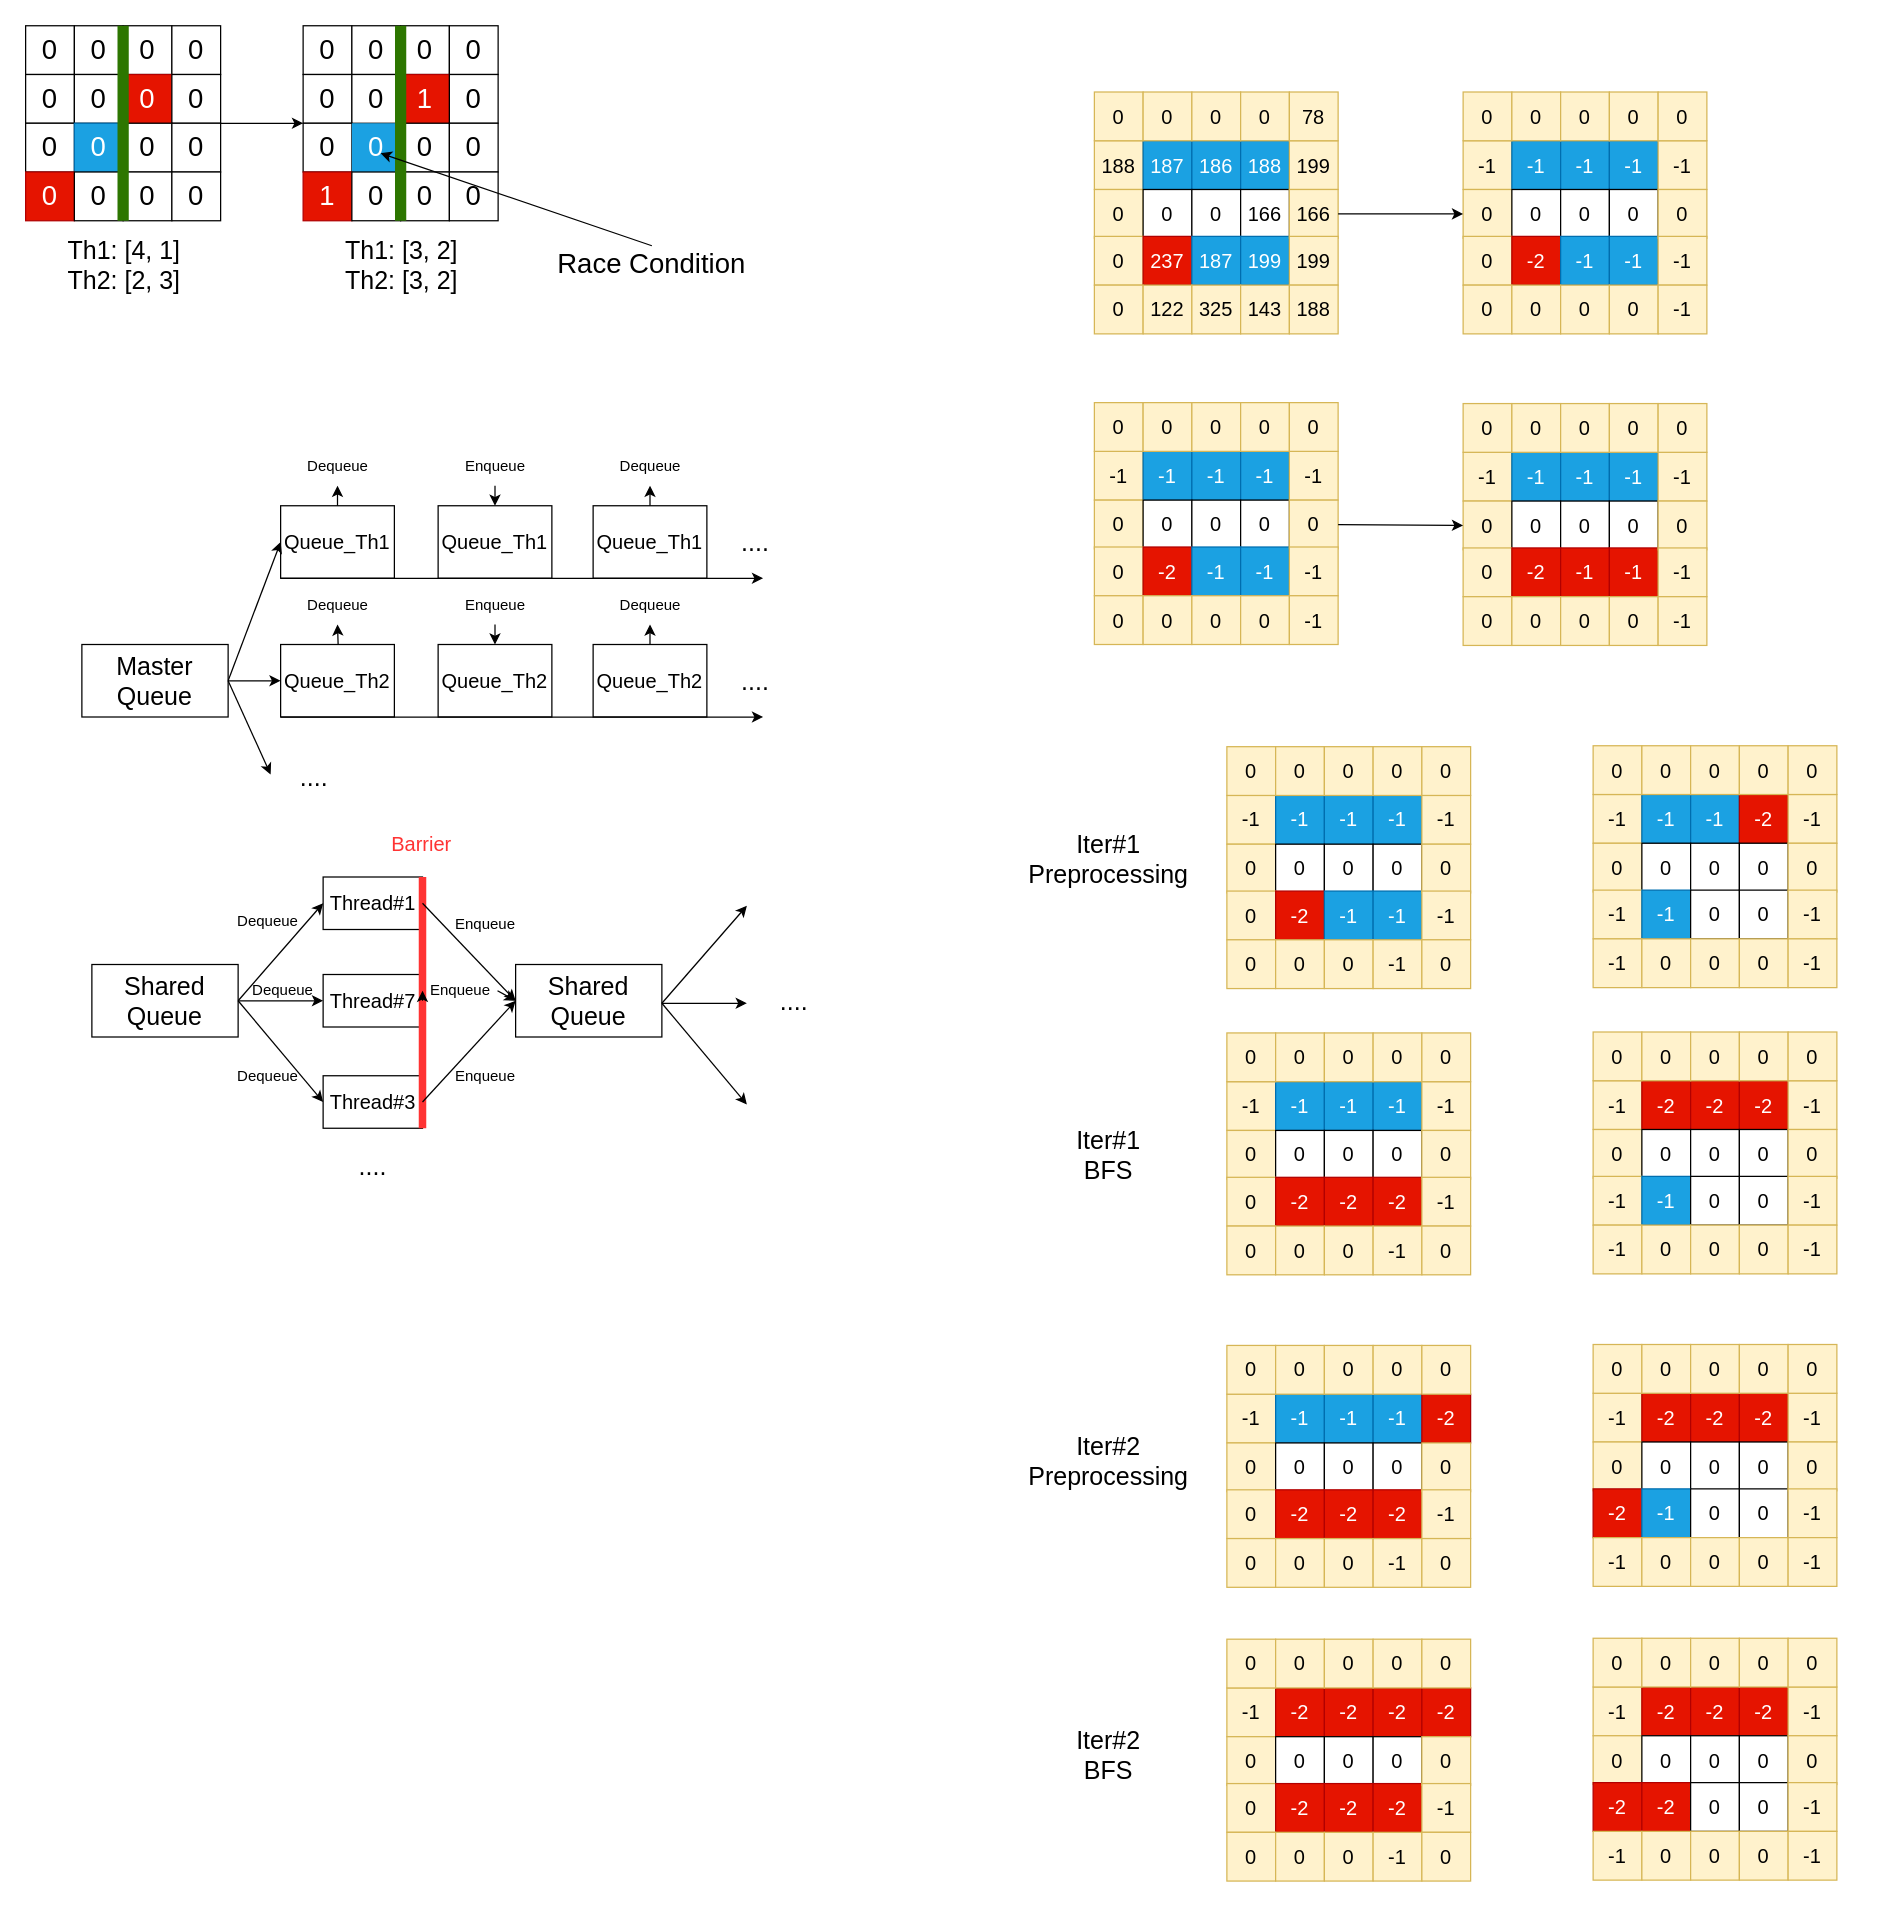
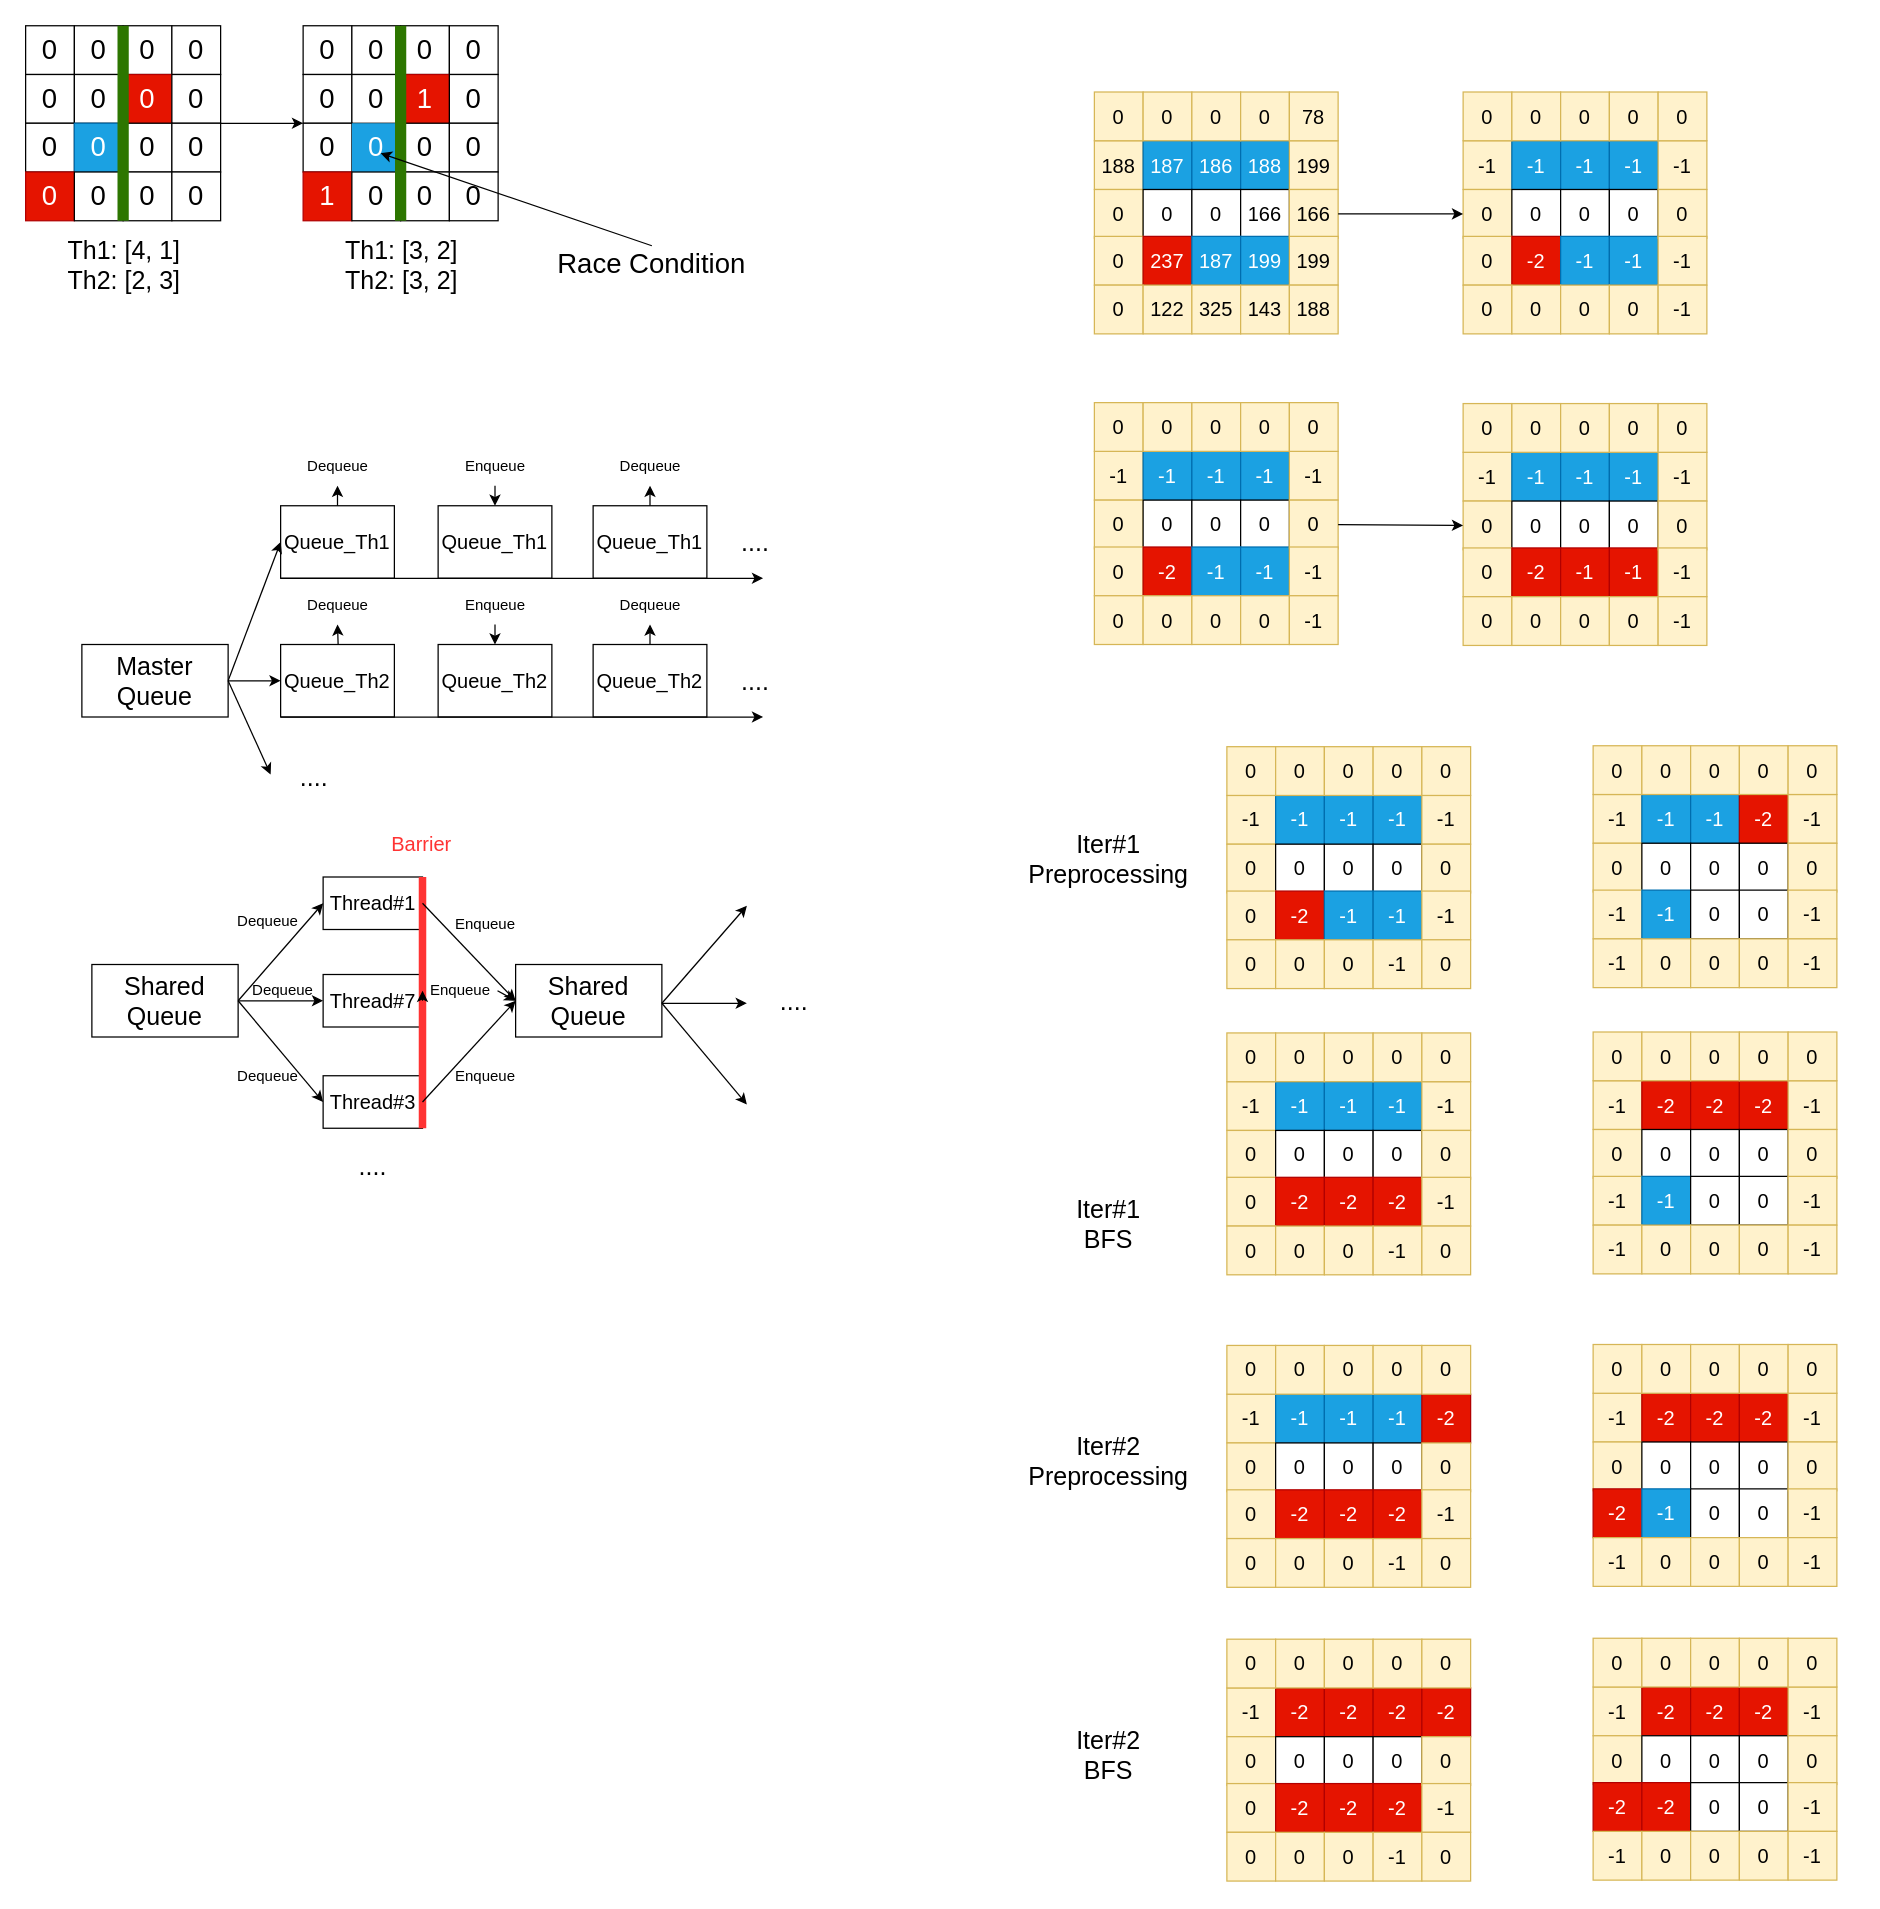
node "Iter#1 BFS": moved (1109, 1154) -> (1109, 1223)
